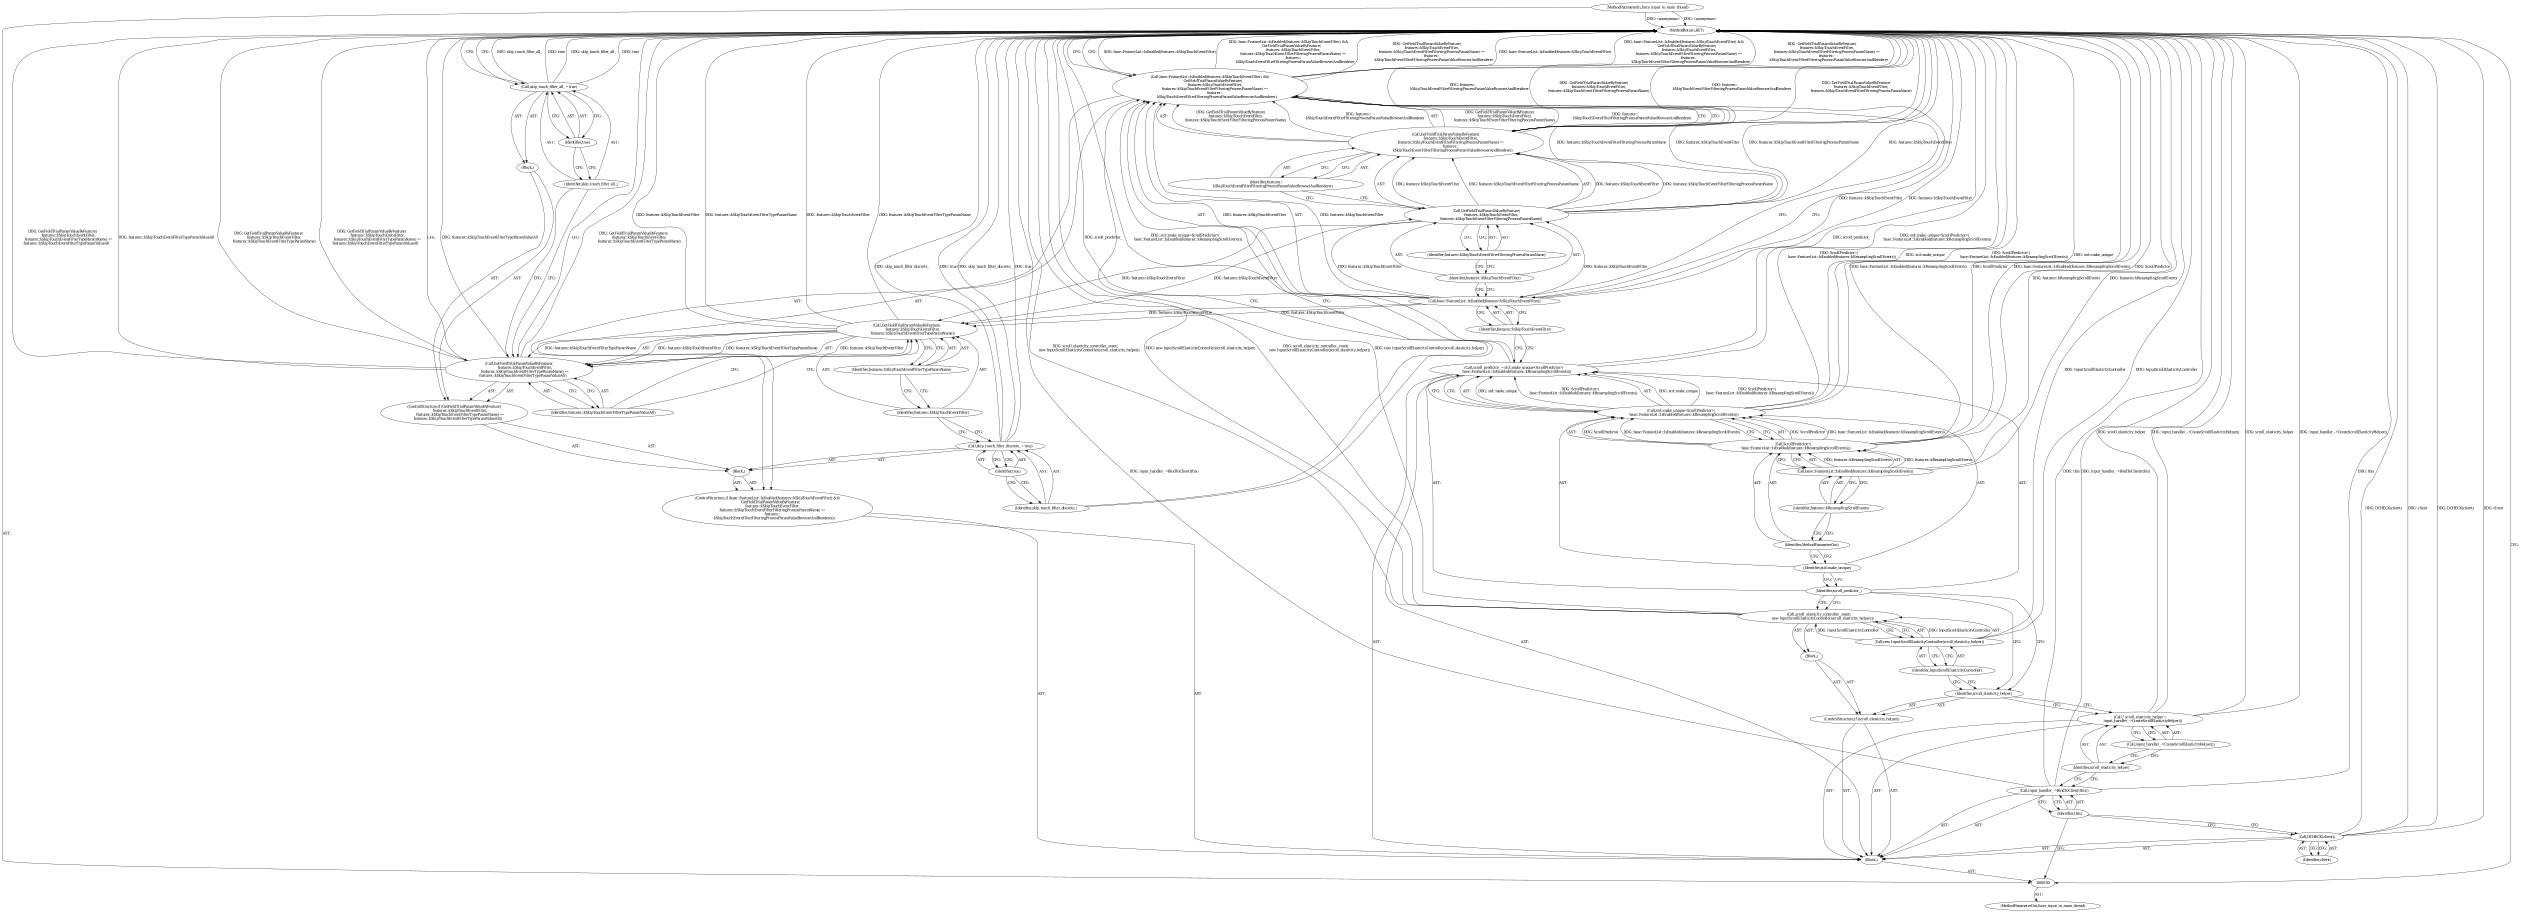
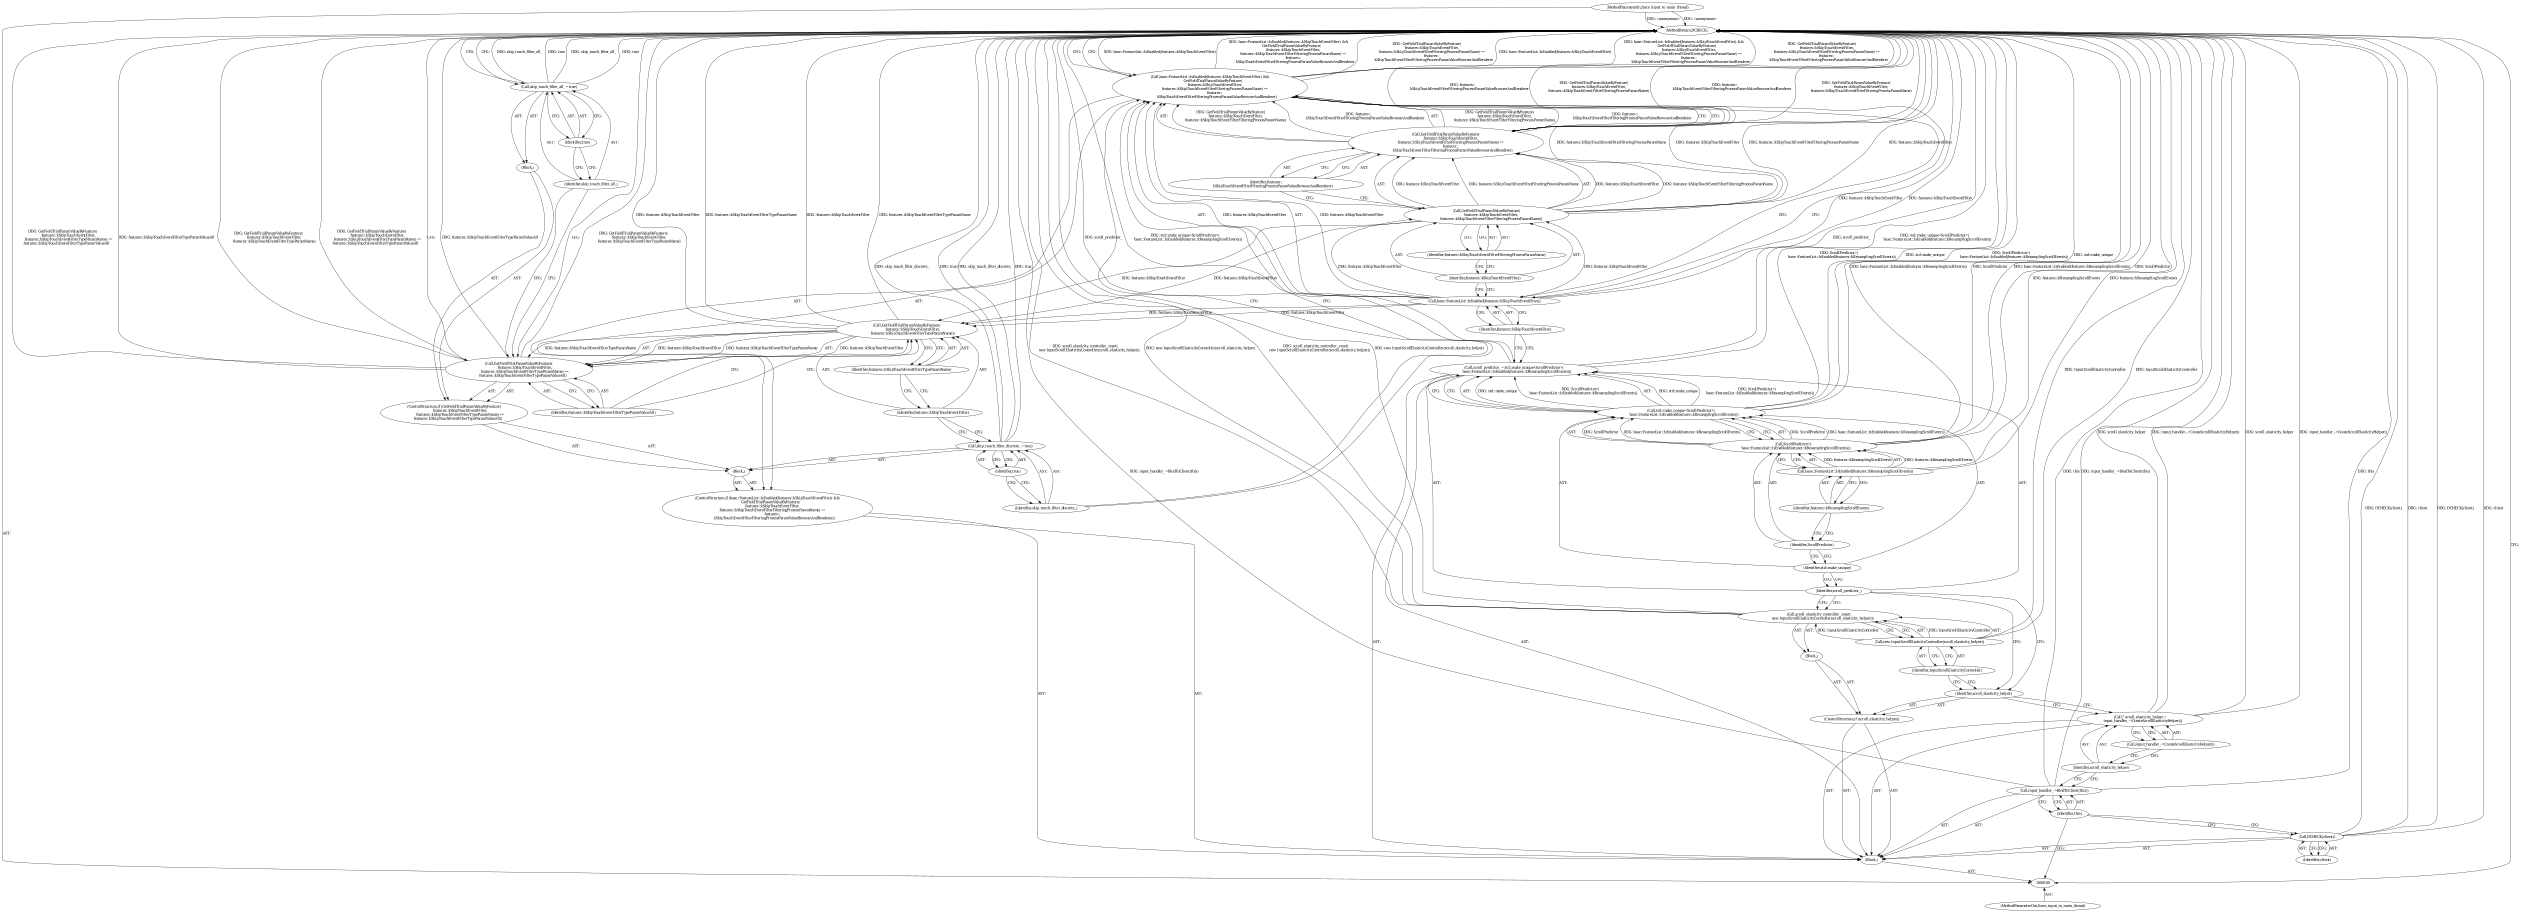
node "(MethodReturn,RET)": label "(MethodReturn,RET)" -> "(MethodReturn,DCHECK)"
node "(Identifier,MethodParameterOut)": label "(Identifier,MethodParameterOut)" -> "(Identifier,ScrollPredictor)"
edge "1000100" -> "(MethodParameterOut,force_input_to_main_thread)": reversed
